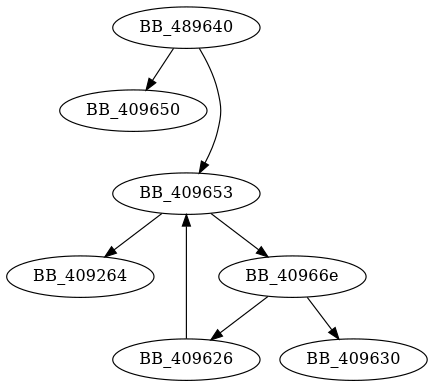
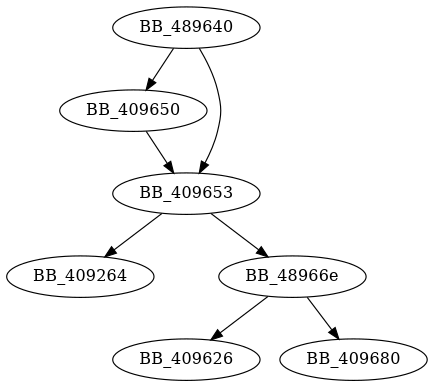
node "BB_40966e": label "BB_40966e" -> "BB_48966e"
edge "BB_409626" -> "BB_409653": now "BB_409650" -> "BB_409653"
node "BB_409630": label "BB_409630" -> "BB_409680"
